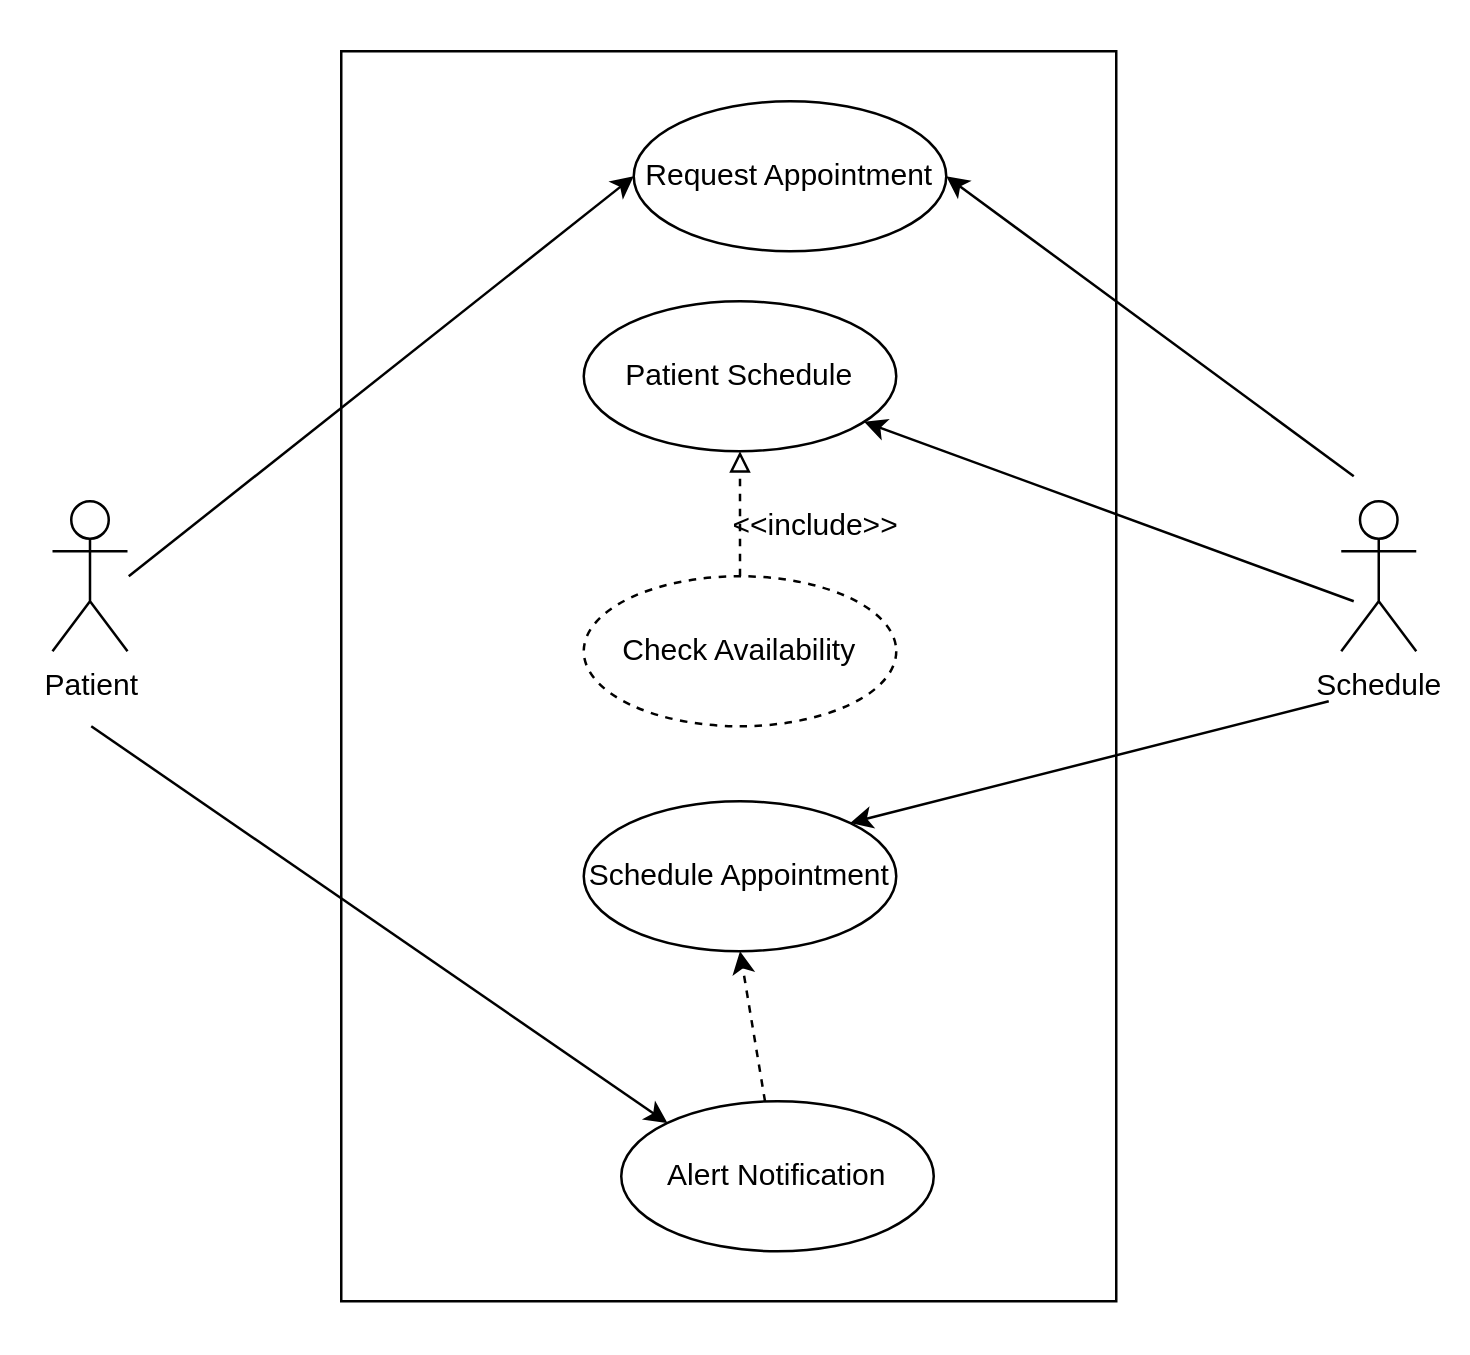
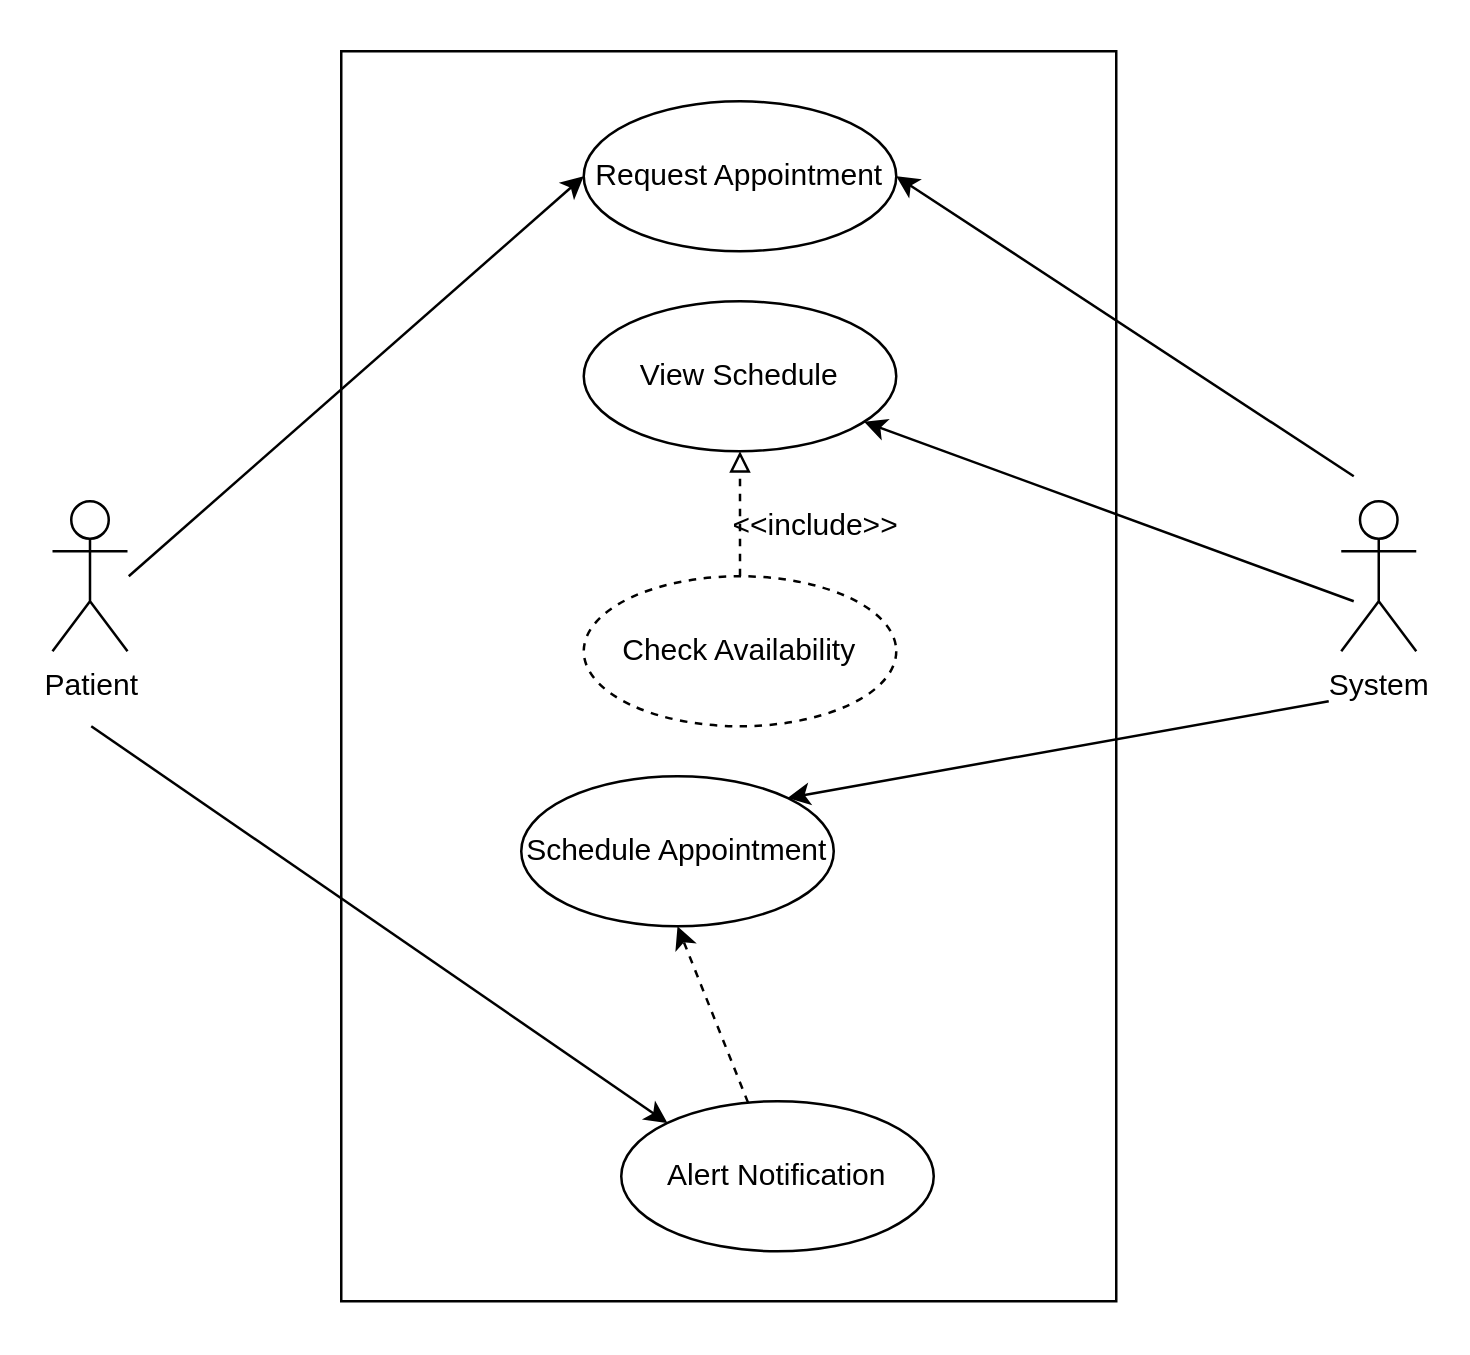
node "Request Appointment": moved (790, 176) -> (740, 176)
node "Patient Schedule": label "Patient Schedule" -> "View Schedule"
node "Schedule": label "Schedule" -> "System"
node "Schedule Appointment": moved (740, 876) -> (678, 851)
